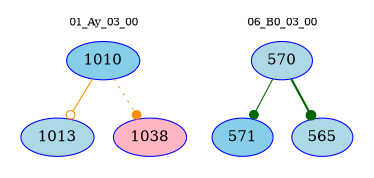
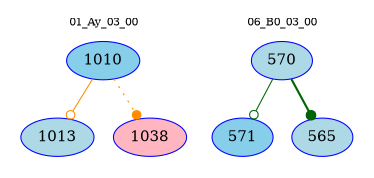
edge "570" -> "571": arrowhead dot -> odot
